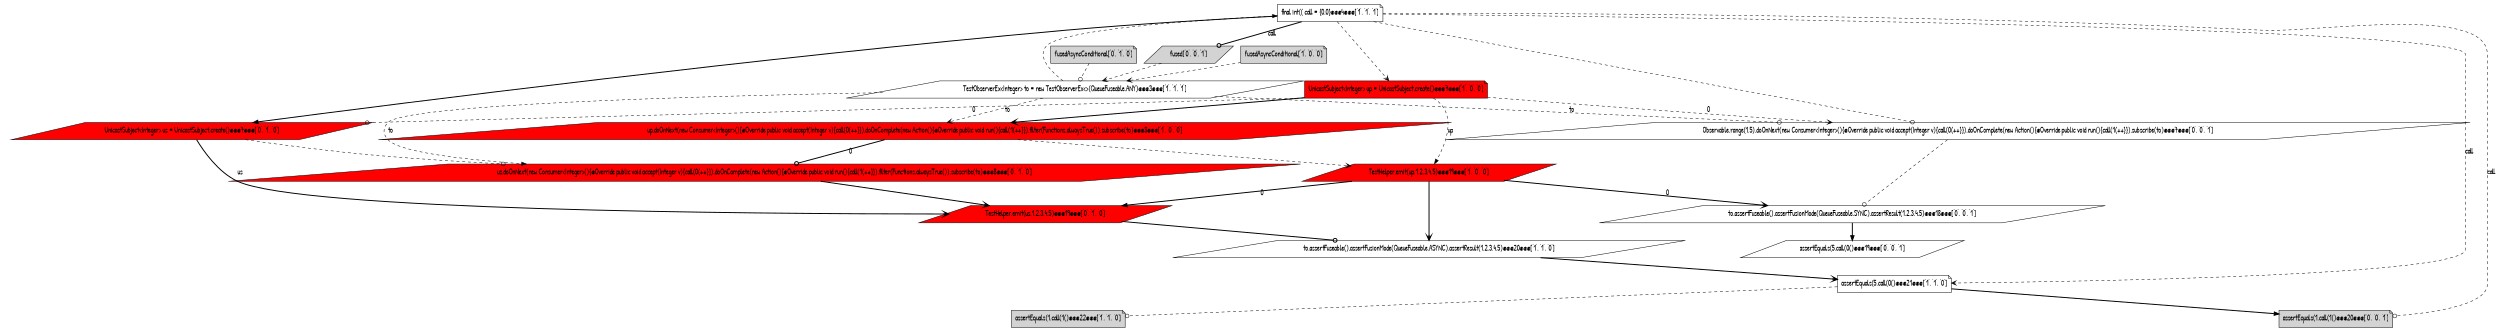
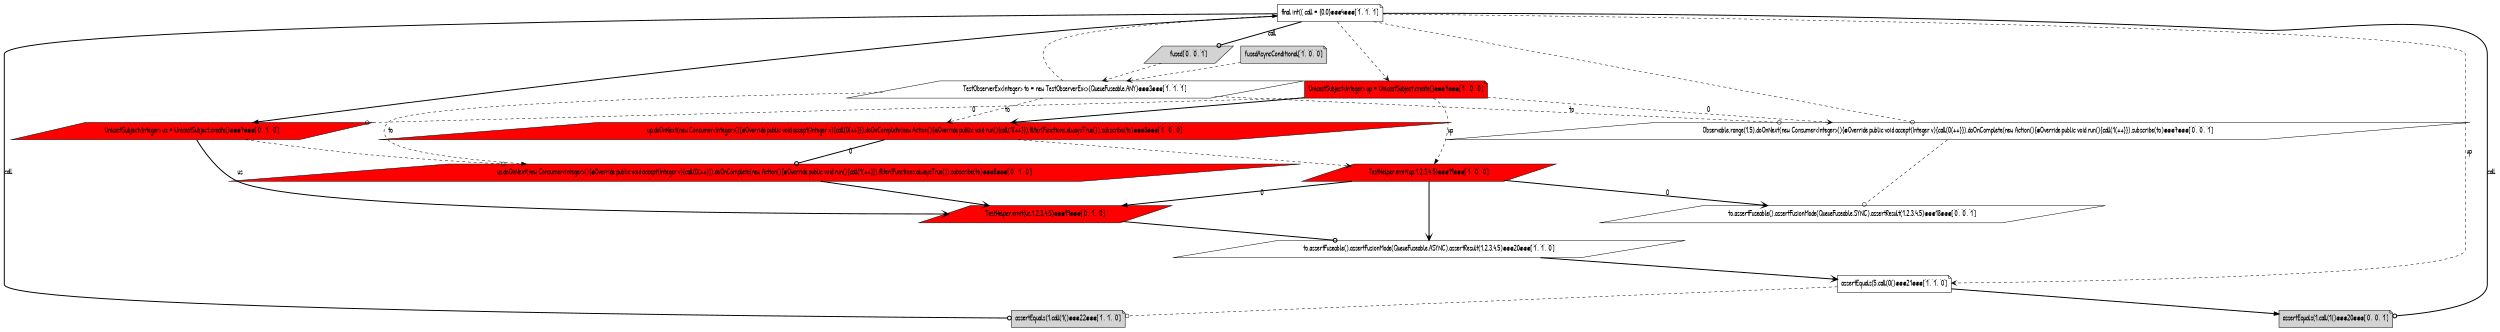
edge "final int(( call = {0,0}@@@4@@@['1', '1', '1']" -> "assertEquals(1,call(1()@@@20@@@['0', '0', '1']": style dashed -> bold
edge "final int(( call = {0,0}@@@4@@@['1', '1', '1']" -> "assertEquals(1,call(1()@@@22@@@['1', '1', '0']": added, label "call"
node "fusedAsyncConditional['0', '1', '0']": removed
edge "final int(( call = {0,0}@@@4@@@['1', '1', '1']" -> "assertEquals(5,call(0()@@@21@@@['1', '1', '0']": label "call" -> "up"
node "assertEquals(5,call(0()@@@19@@@['0', '0', '1']": removed
